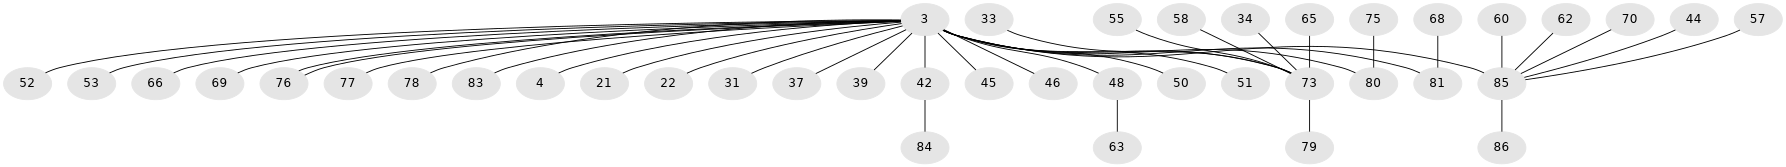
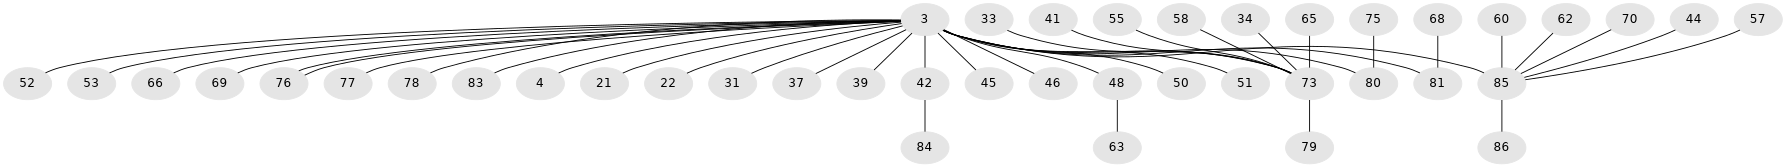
node "41": added
